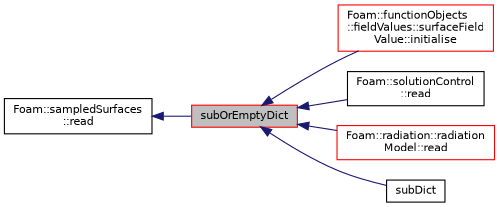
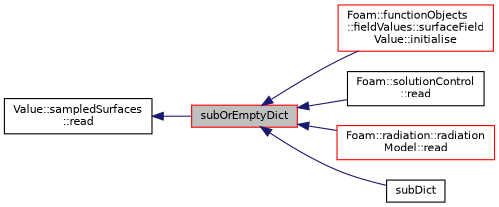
node "Foam::sampledSurfaces ::read": label "Foam::sampledSurfaces ::read" -> "Value::sampledSurfaces ::read"
